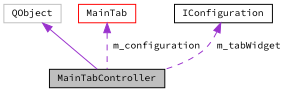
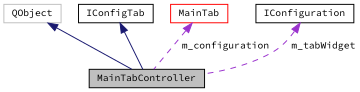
node "IConfigTab": added
edge "MainTabController" -> "QObject": color darkorchid3 -> midnightblue
